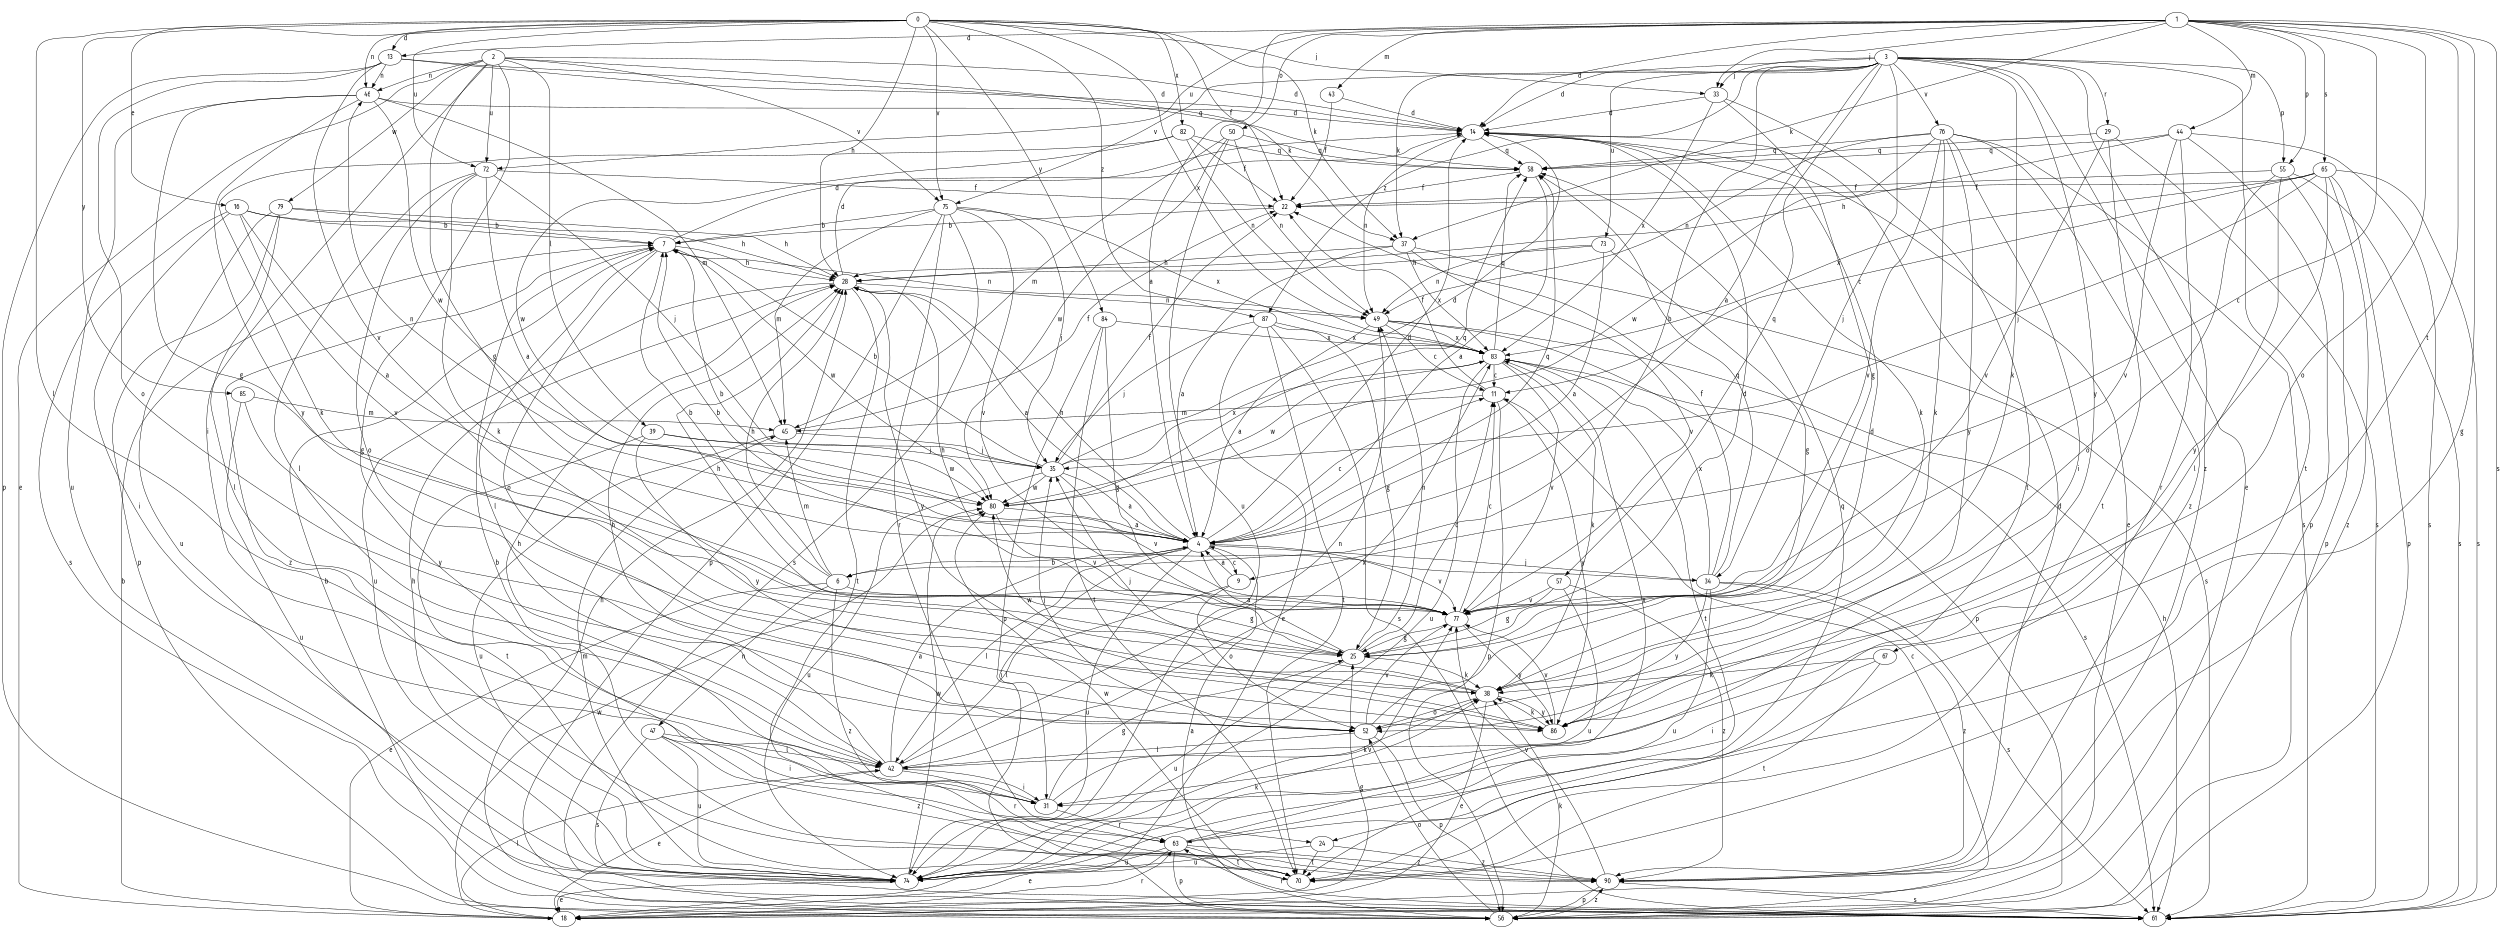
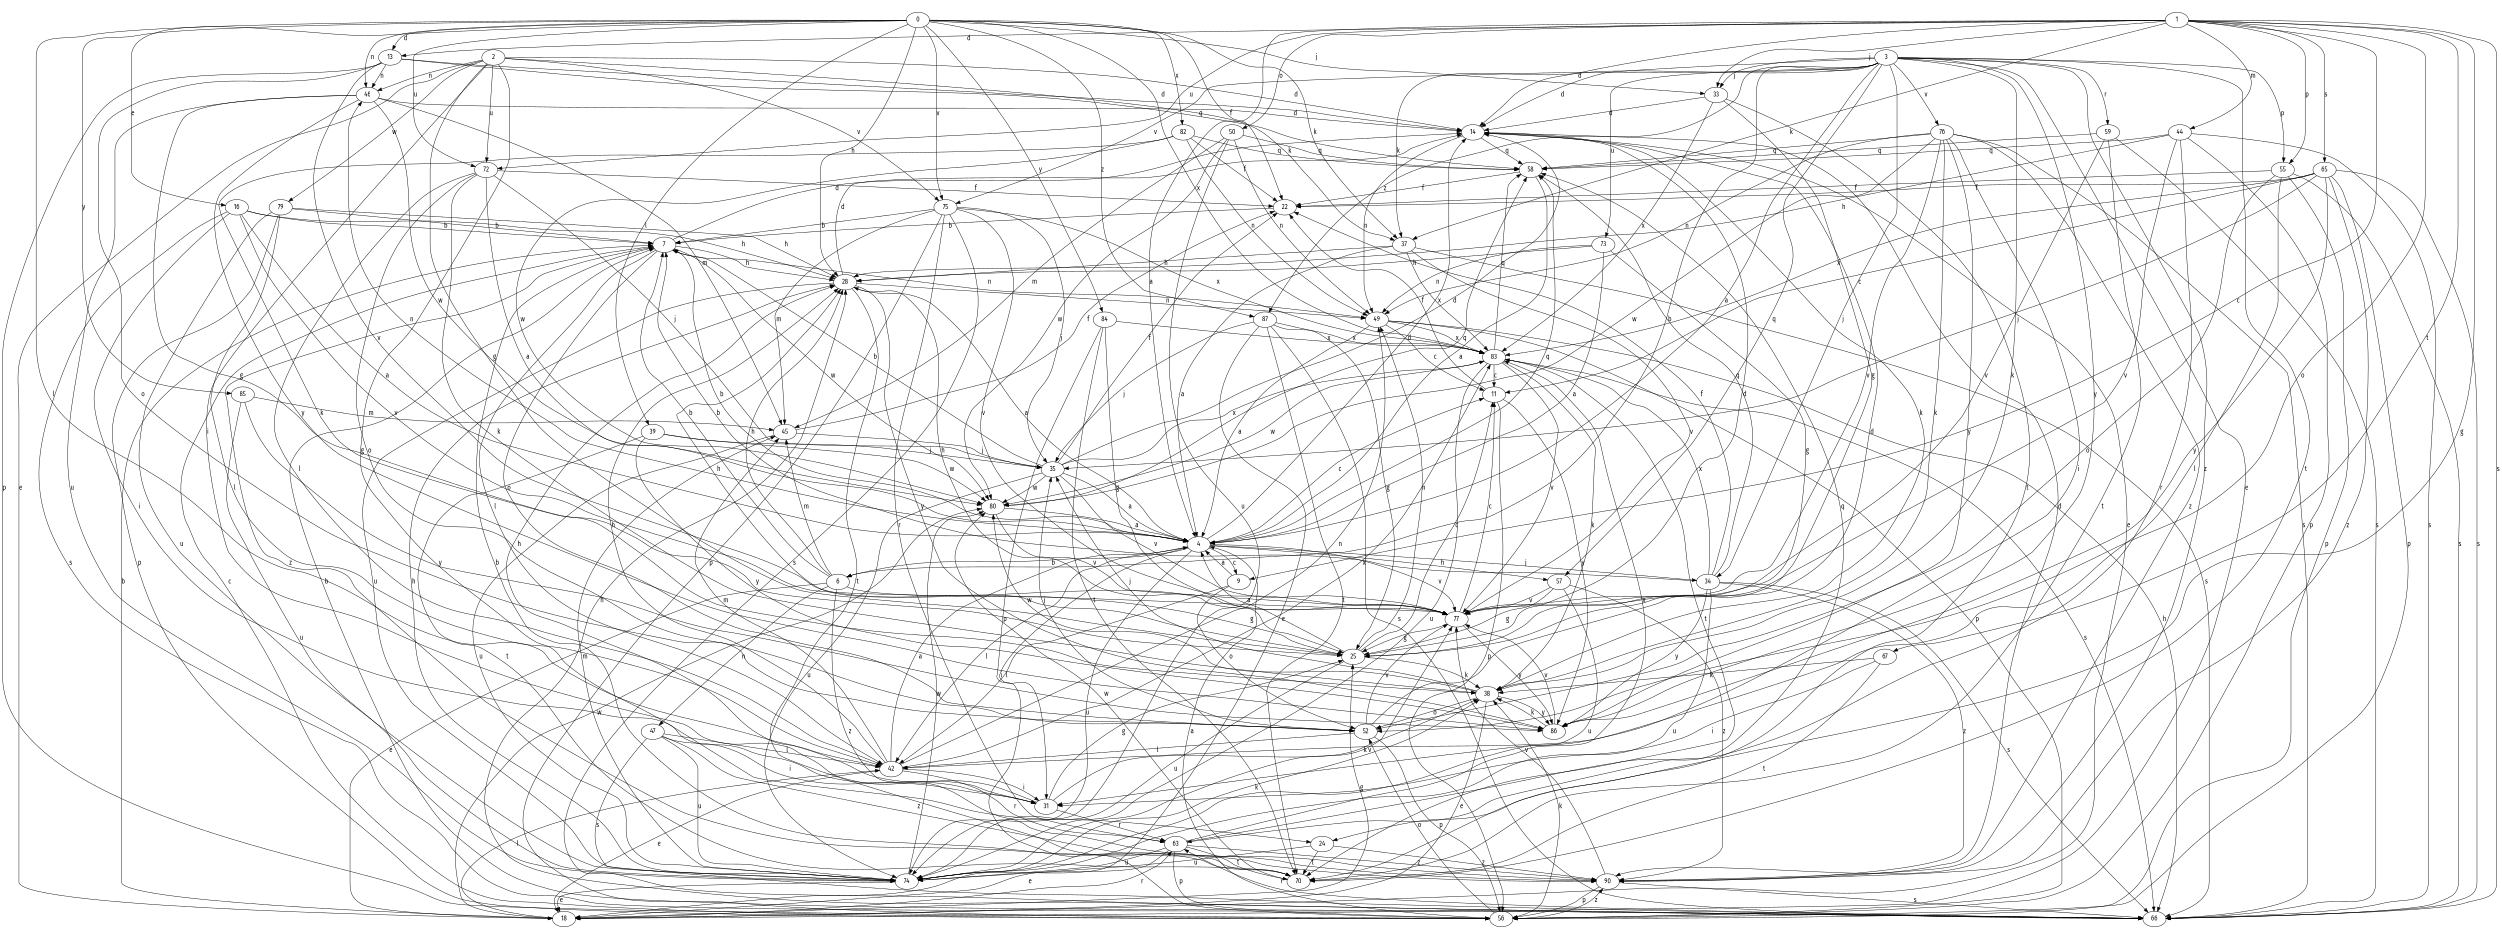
node "43": removed
node "29": label "29" -> "59"
edge "2" -> "39": now "0" -> "39"
edge "4" -> "28": now "4" -> "57"
edge "11" -> "45": now "42" -> "45"
edge "56" -> "11": now "56" -> "7"
node "61": label "61" -> "66"
